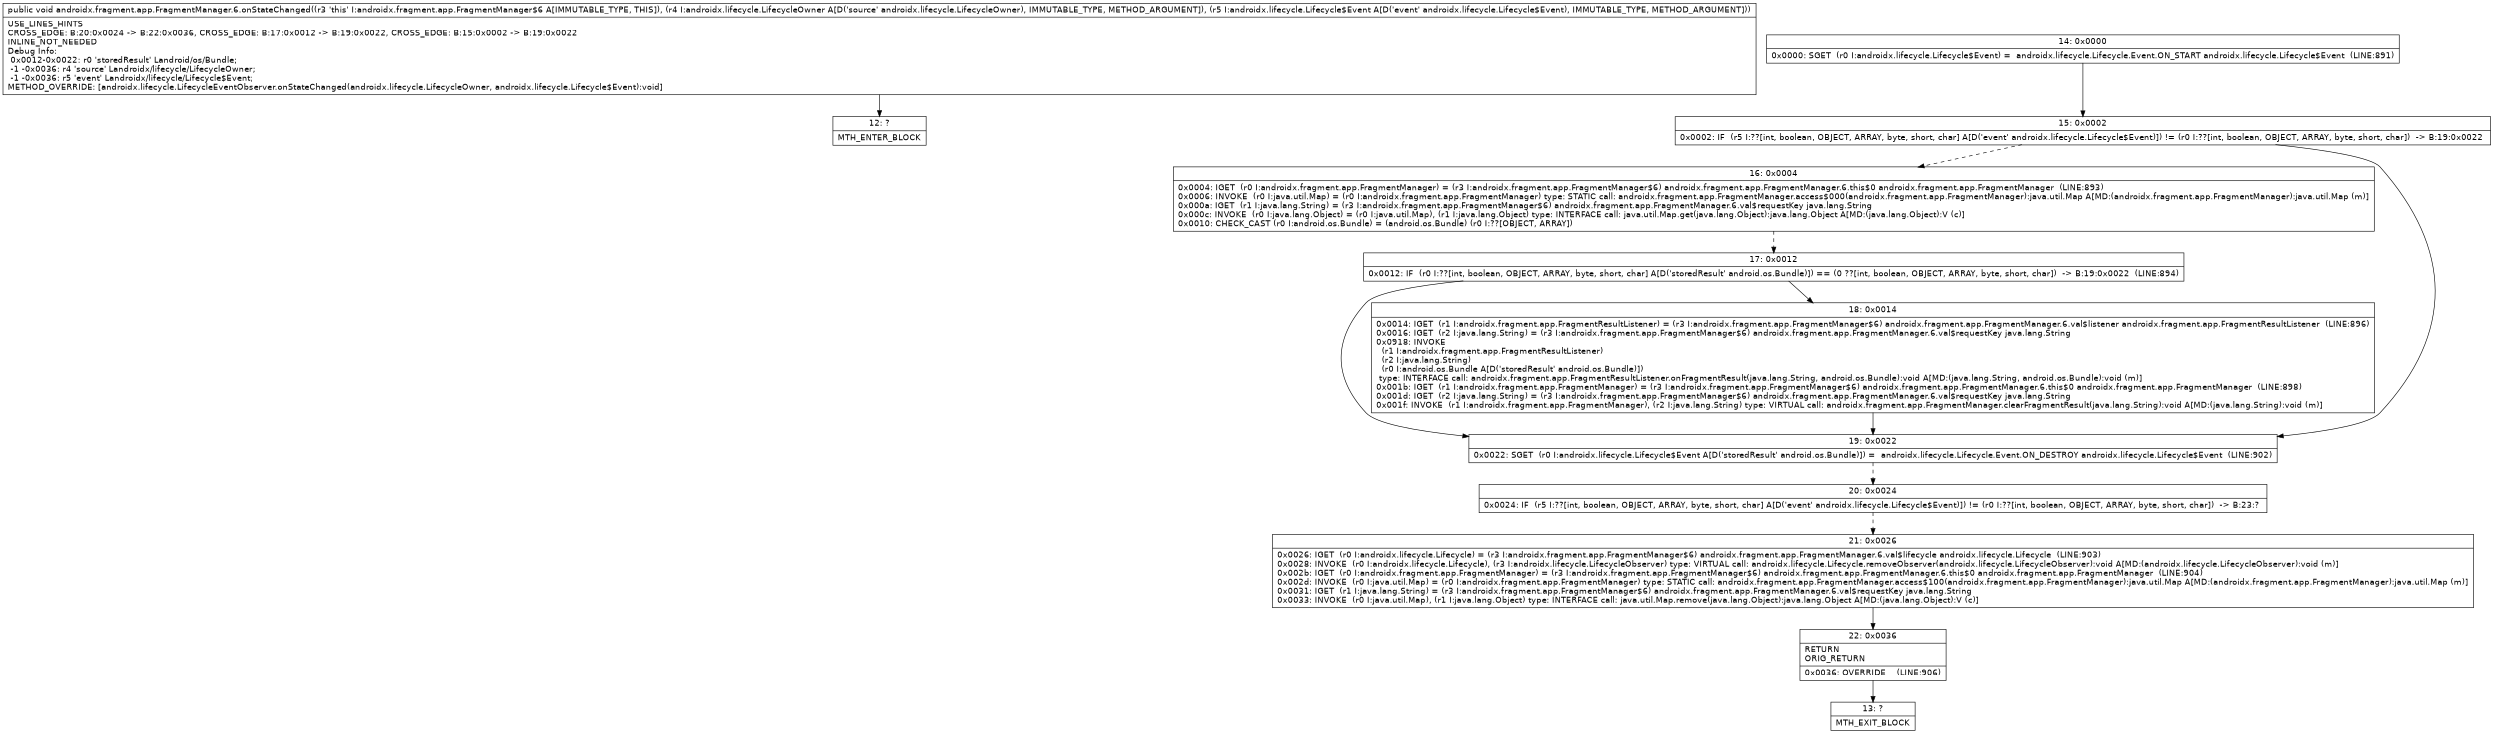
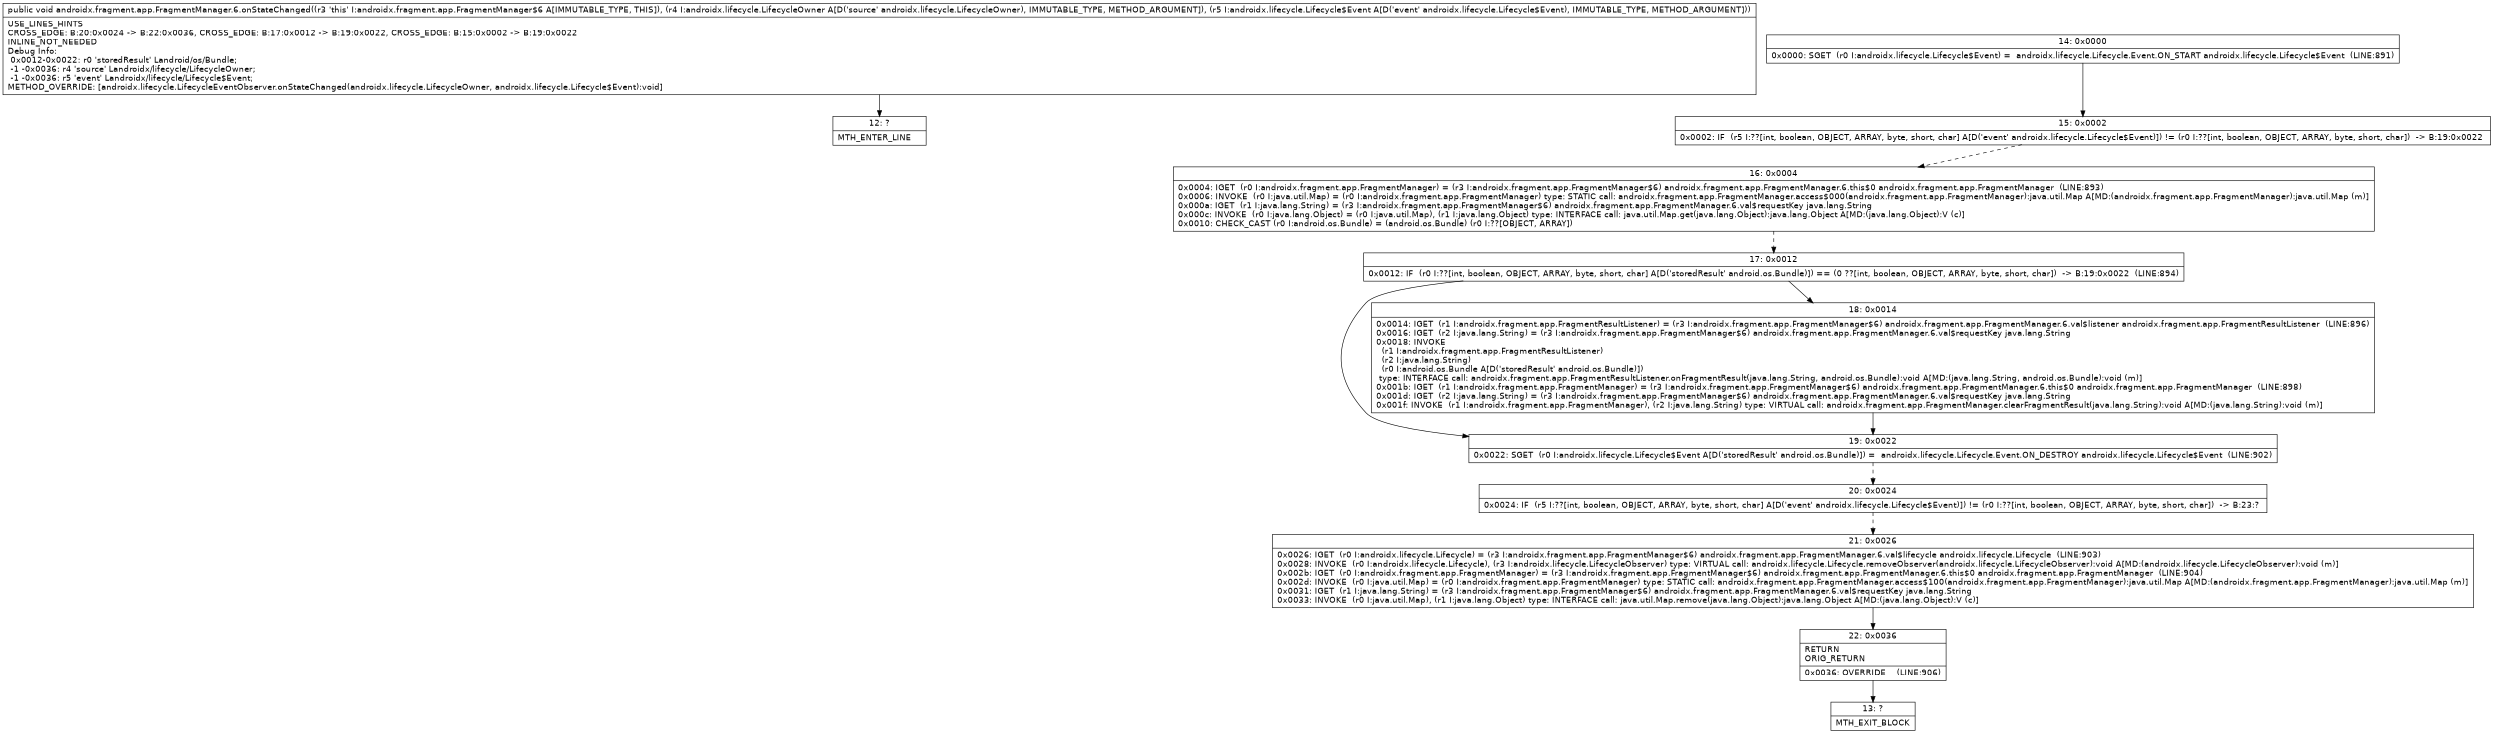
node "12: ?": text "MTH_ENTER_BLOCK" -> "MTH_ENTER_LINE"
edge "15: 0x0002" -> "19: 0x0022": removed
node "18: 0x0014": text "0x0918: INVOKE" -> "0x0018: INVOKE"
